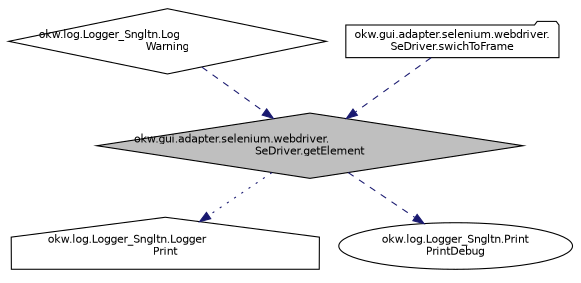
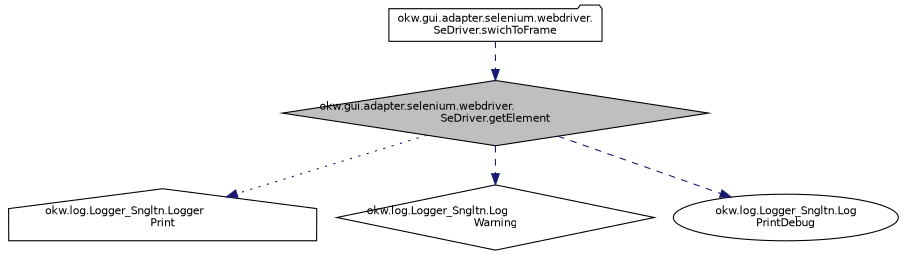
edge "okw.log.Logger_Sngltn.Log Warning" -> "okw.gui.adapter.selenium.webdriver. SeDriver.getElement": reversed
node "okw.log.Logger_Sngltn.Print PrintDebug": label "okw.log.Logger_Sngltn.Print PrintDebug" -> "okw.log.Logger_Sngltn.Log PrintDebug"
